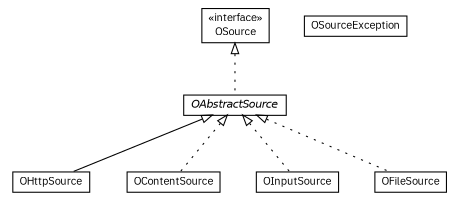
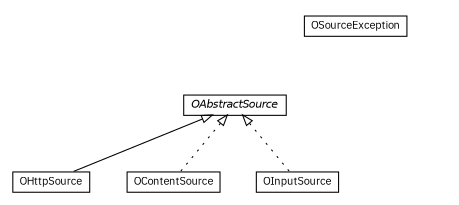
node "OSource": removed
node "OFileSource": removed
